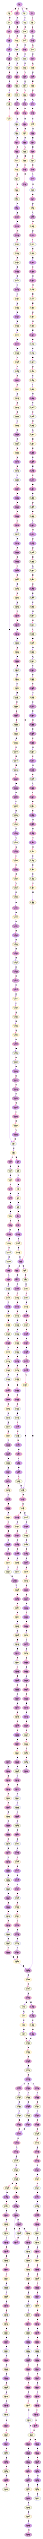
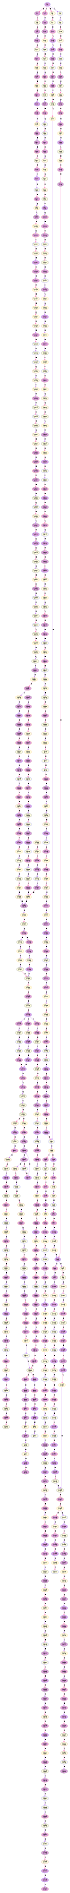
node "S429": removed
